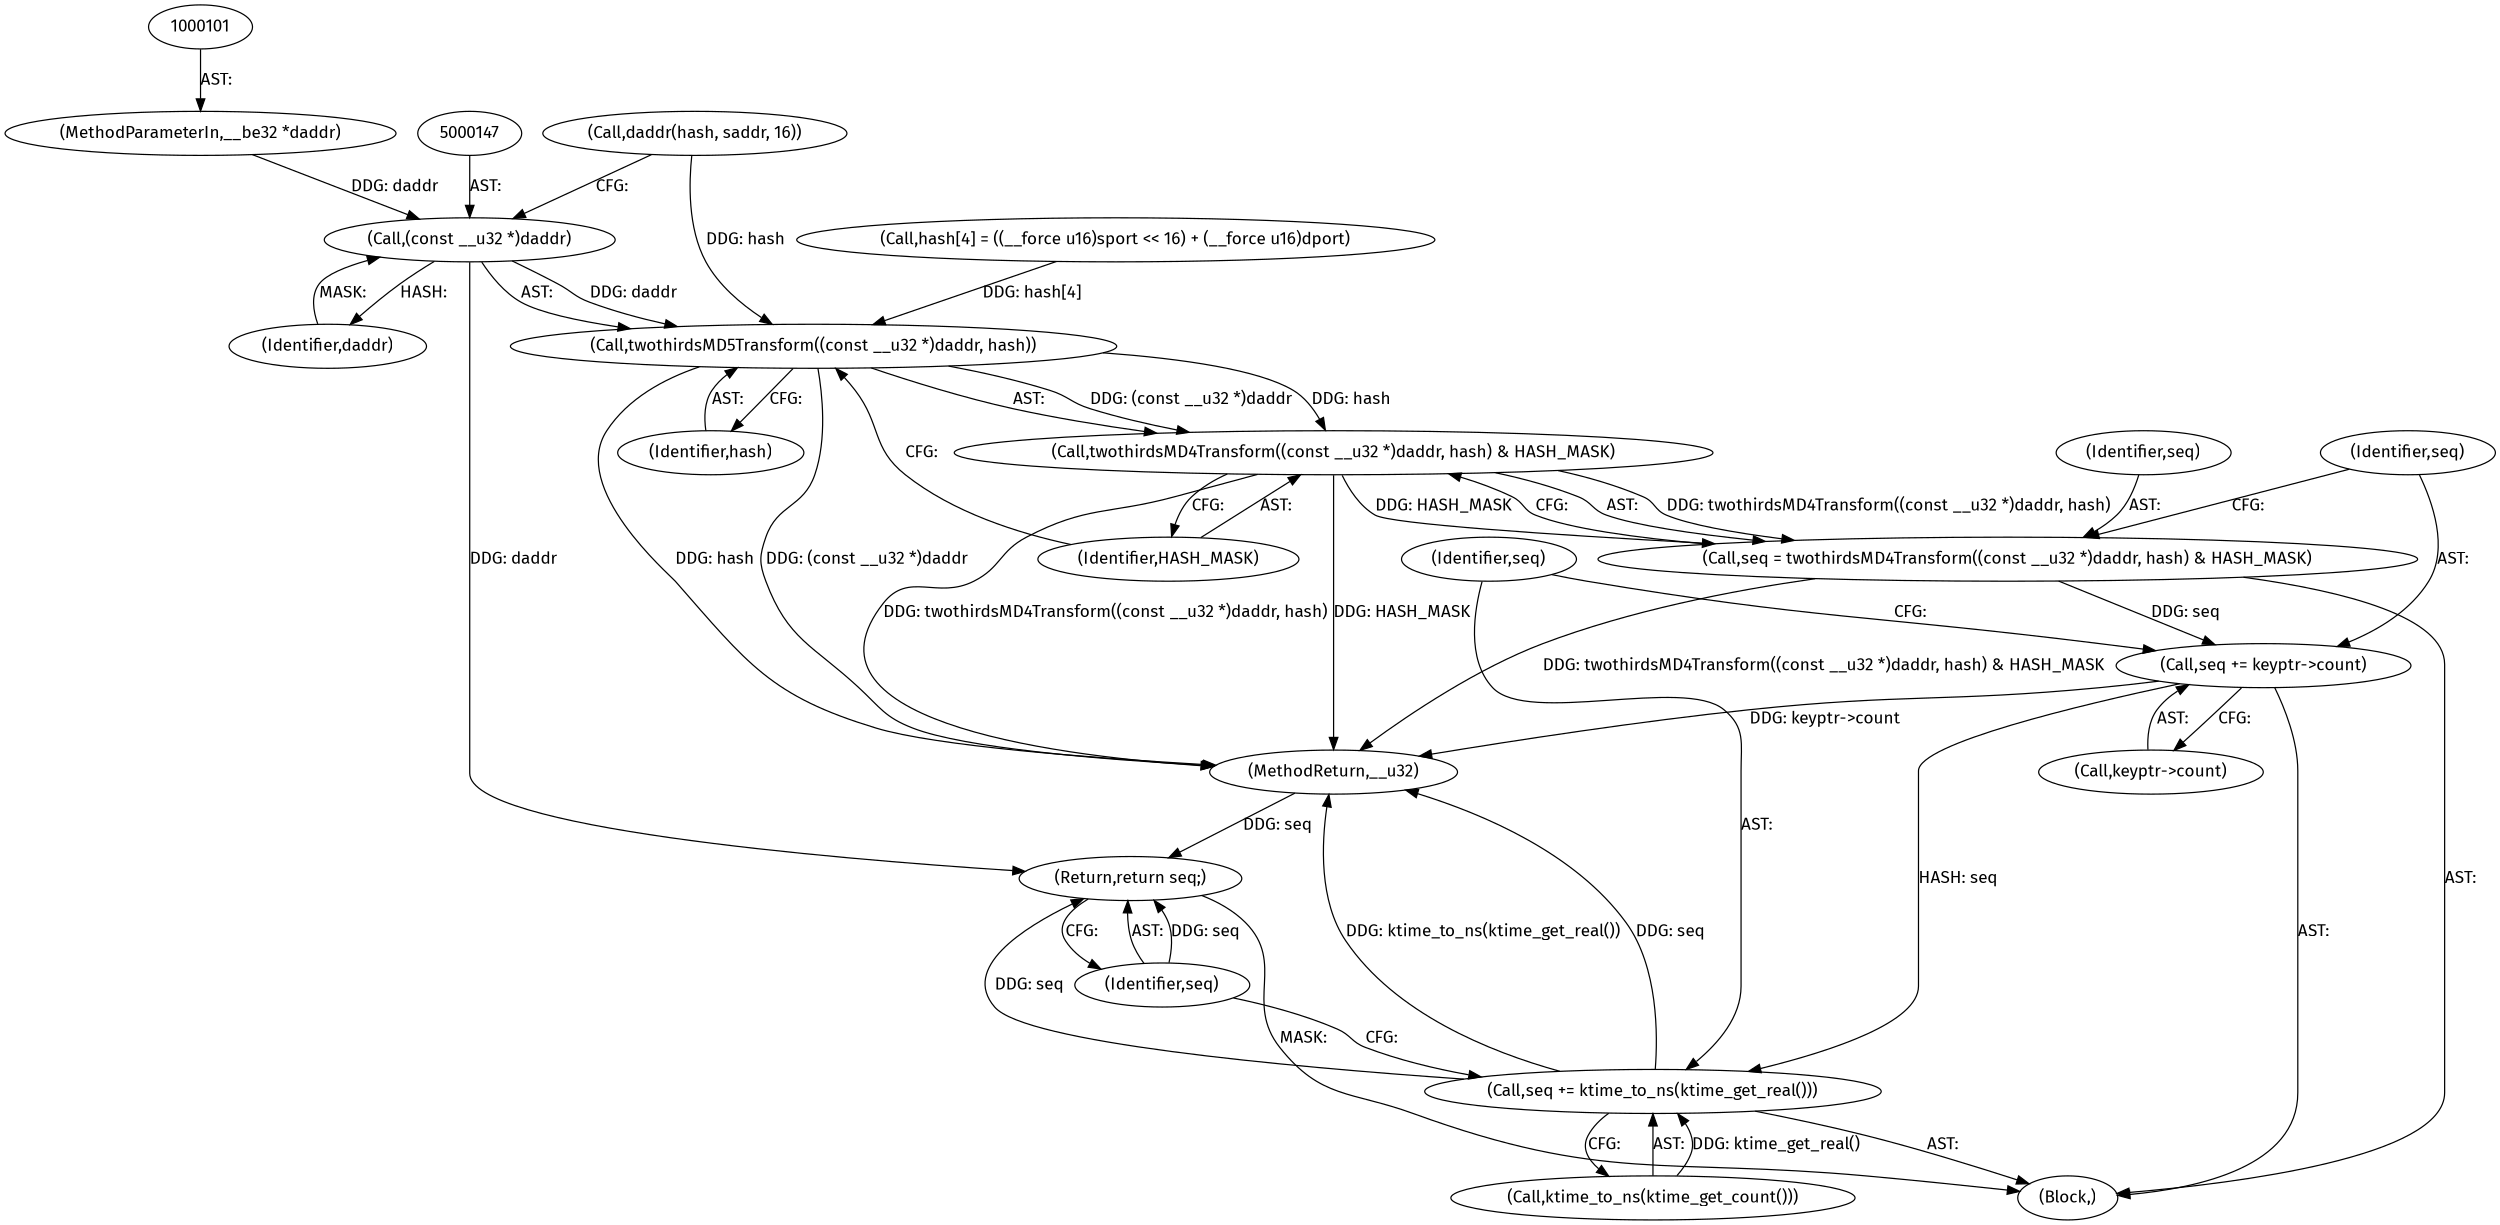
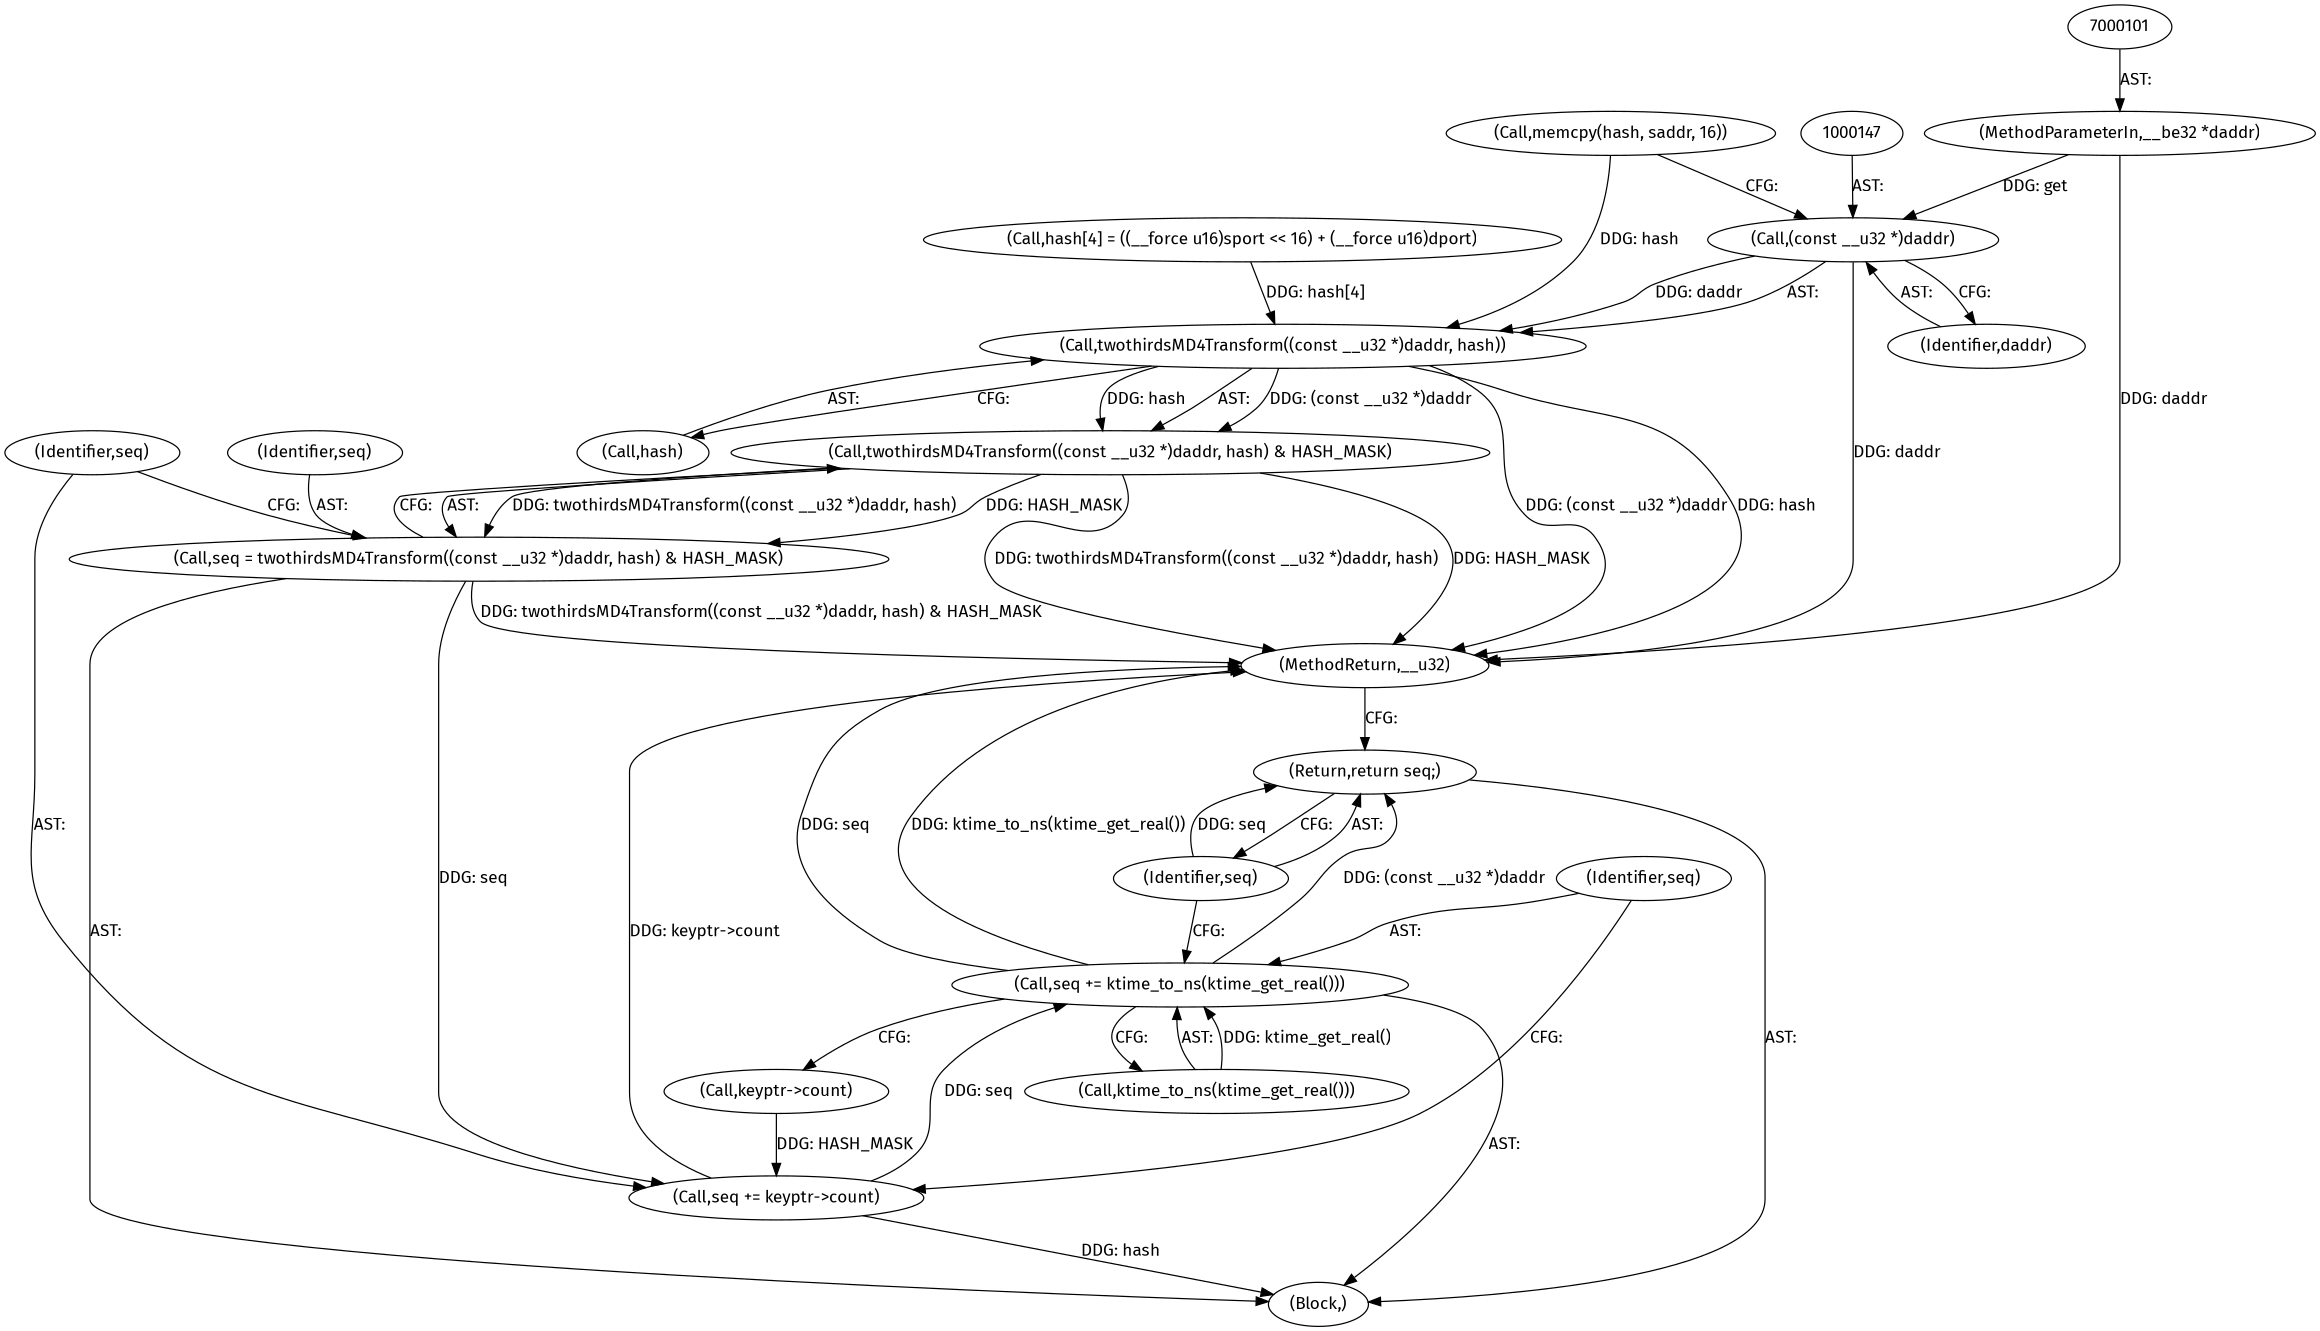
node "1000101": label "1000101" -> "7000101"
node "5000147": label "5000147" -> "1000147"
node "(Call,daddr(hash, saddr, 16))": label "(Call,daddr(hash, saddr, 16))" -> "(Call,memcpy(hash, saddr, 16))"
edge "(MethodParameterIn,__be32 *daddr)" -> "(Call,(const __u32 *)daddr)": label "DDG: daddr" -> "DDG: get"
edge "(Identifier,daddr)" -> "(Call,(const __u32 *)daddr)": label "MASK: " -> "AST: "
edge "(Call,(const __u32 *)daddr)" -> "(Identifier,daddr)": label "HASH: " -> "CFG: "
node "(Call,twothirdsMD5Transform((const __u32 *)daddr, hash))": label "(Call,twothirdsMD5Transform((const __u32 *)daddr, hash))" -> "(Call,twothirdsMD4Transform((const __u32 *)daddr, hash))"
node "(Identifier,hash)": label "(Identifier,hash)" -> "(Call,hash)"
node "(Identifier,HASH_MASK)": removed
edge "(MethodParameterIn,__be32 *daddr)" -> "(MethodReturn,__u32)": added, label "DDG: daddr"
edge "(Call,seq += keyptr->count)" -> "(Call,keyptr->count)": now "(Call,seq += ktime_to_ns(ktime_get_real()))" -> "(Call,keyptr->count)"
edge "(Call,keyptr->count)" -> "(Call,seq += keyptr->count)": label "AST: " -> "DDG: HASH_MASK"
edge "(Call,(const __u32 *)daddr)" -> "(Return,return seq;)": now "(Call,(const __u32 *)daddr)" -> "(MethodReturn,__u32)"
edge "(MethodReturn,__u32)" -> "(Return,return seq;)": label "DDG: seq" -> "CFG: "
edge "(Call,seq += keyptr->count)" -> "(Call,seq += ktime_to_ns(ktime_get_real()))": label "HASH: seq" -> "DDG: seq"
edge "(Call,seq += keyptr->count)" -> "(Block,)": label "AST: " -> "DDG: hash"
edge "(Call,seq += ktime_to_ns(ktime_get_real()))" -> "(Return,return seq;)": label "DDG: seq" -> "DDG: (const __u32 *)daddr"
edge "(Return,return seq;)" -> "(Block,)": label "MASK: " -> "AST: "
node "(Call,ktime_to_ns(ktime_get_count()))": label "(Call,ktime_to_ns(ktime_get_count()))" -> "(Call,ktime_to_ns(ktime_get_real()))"
